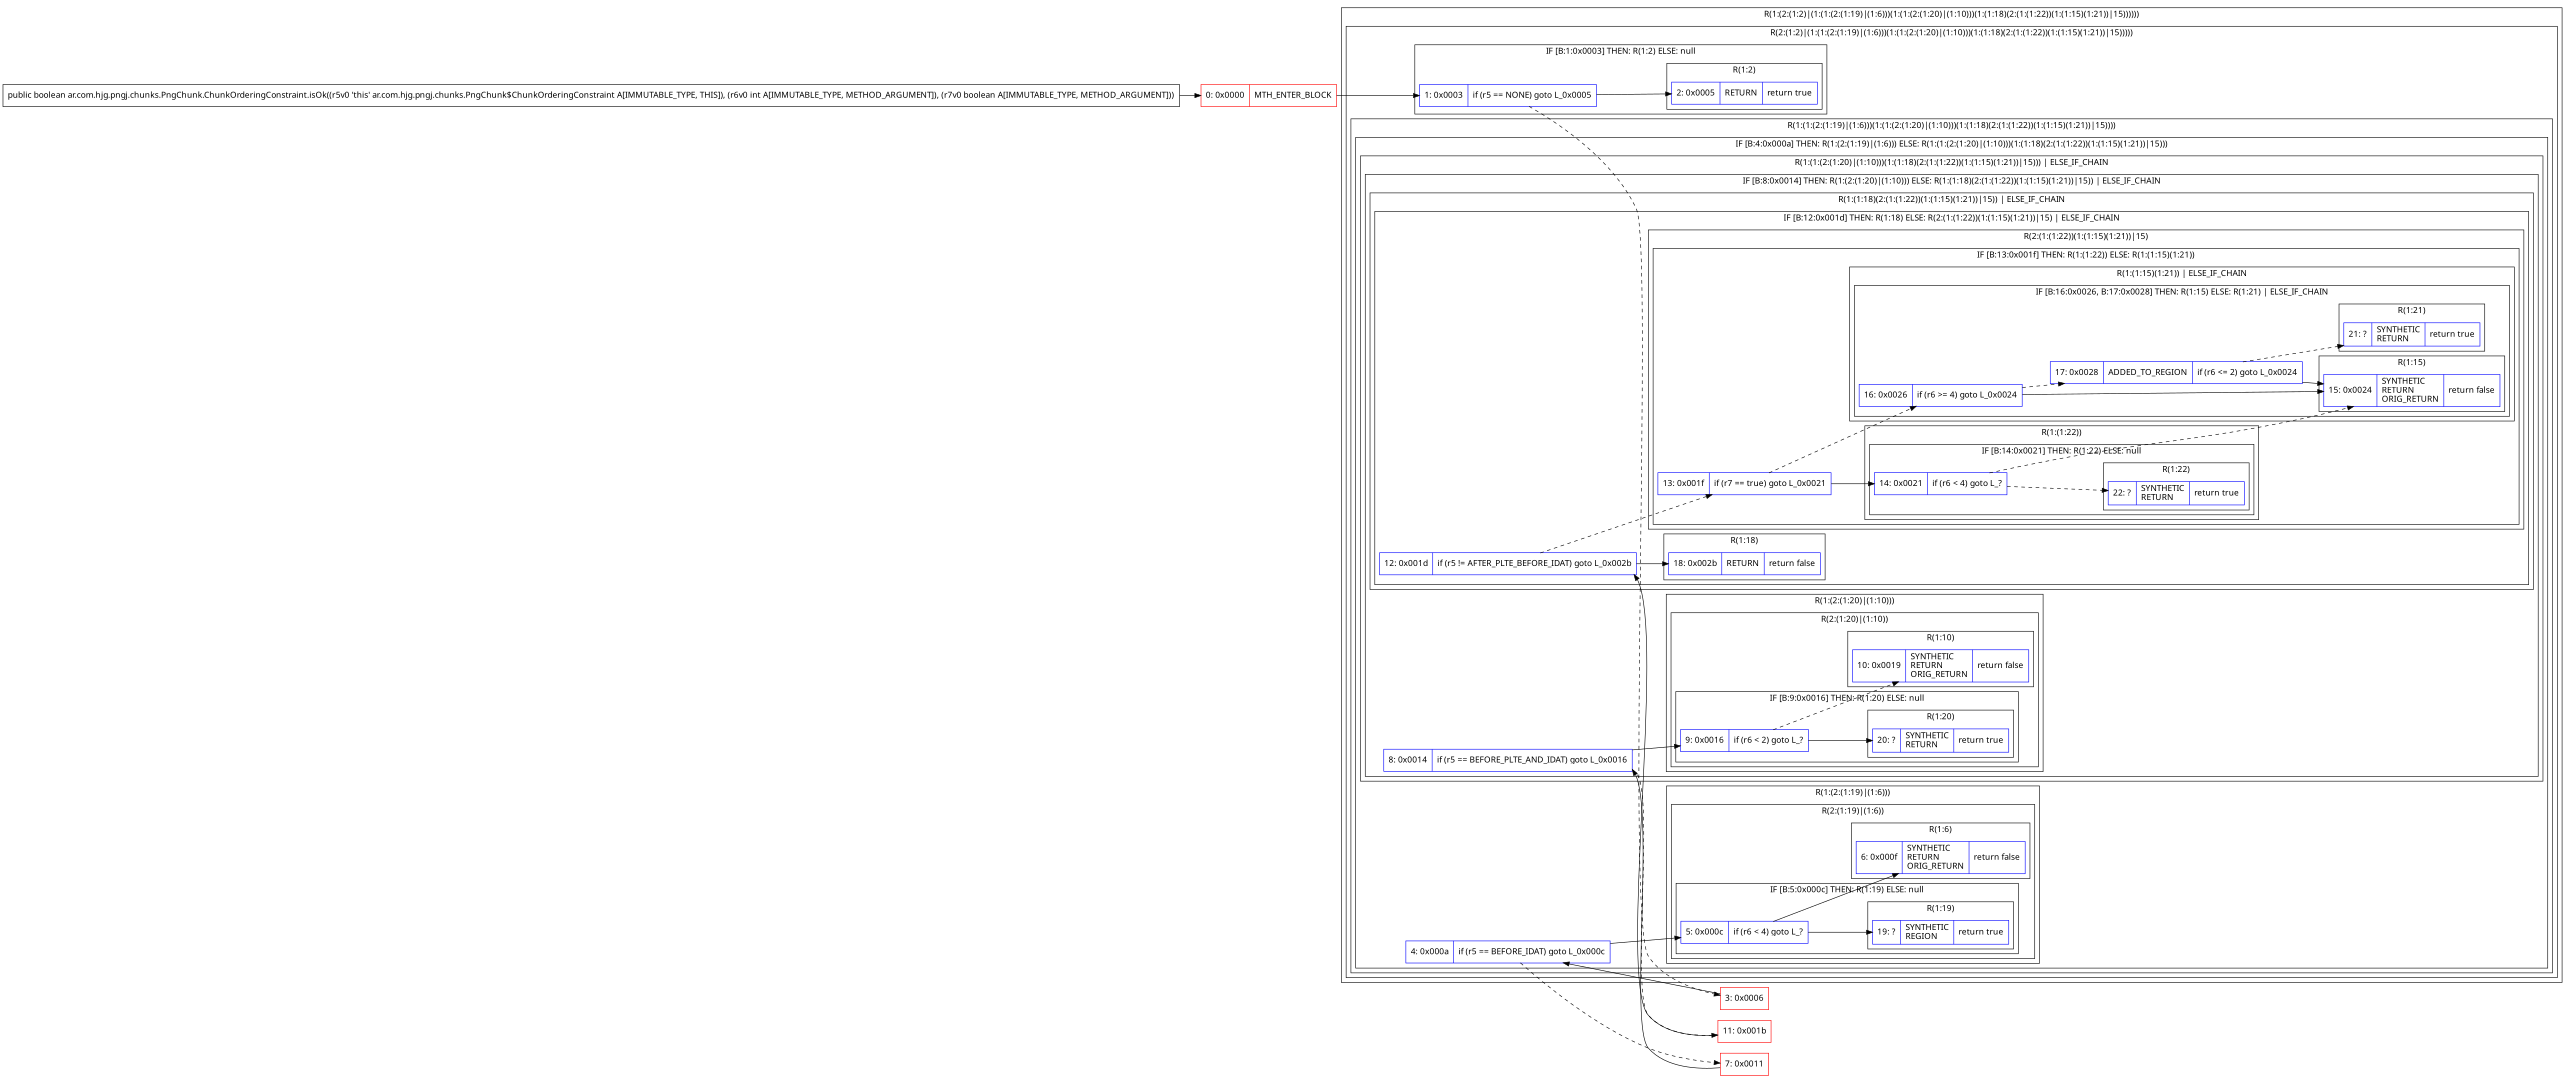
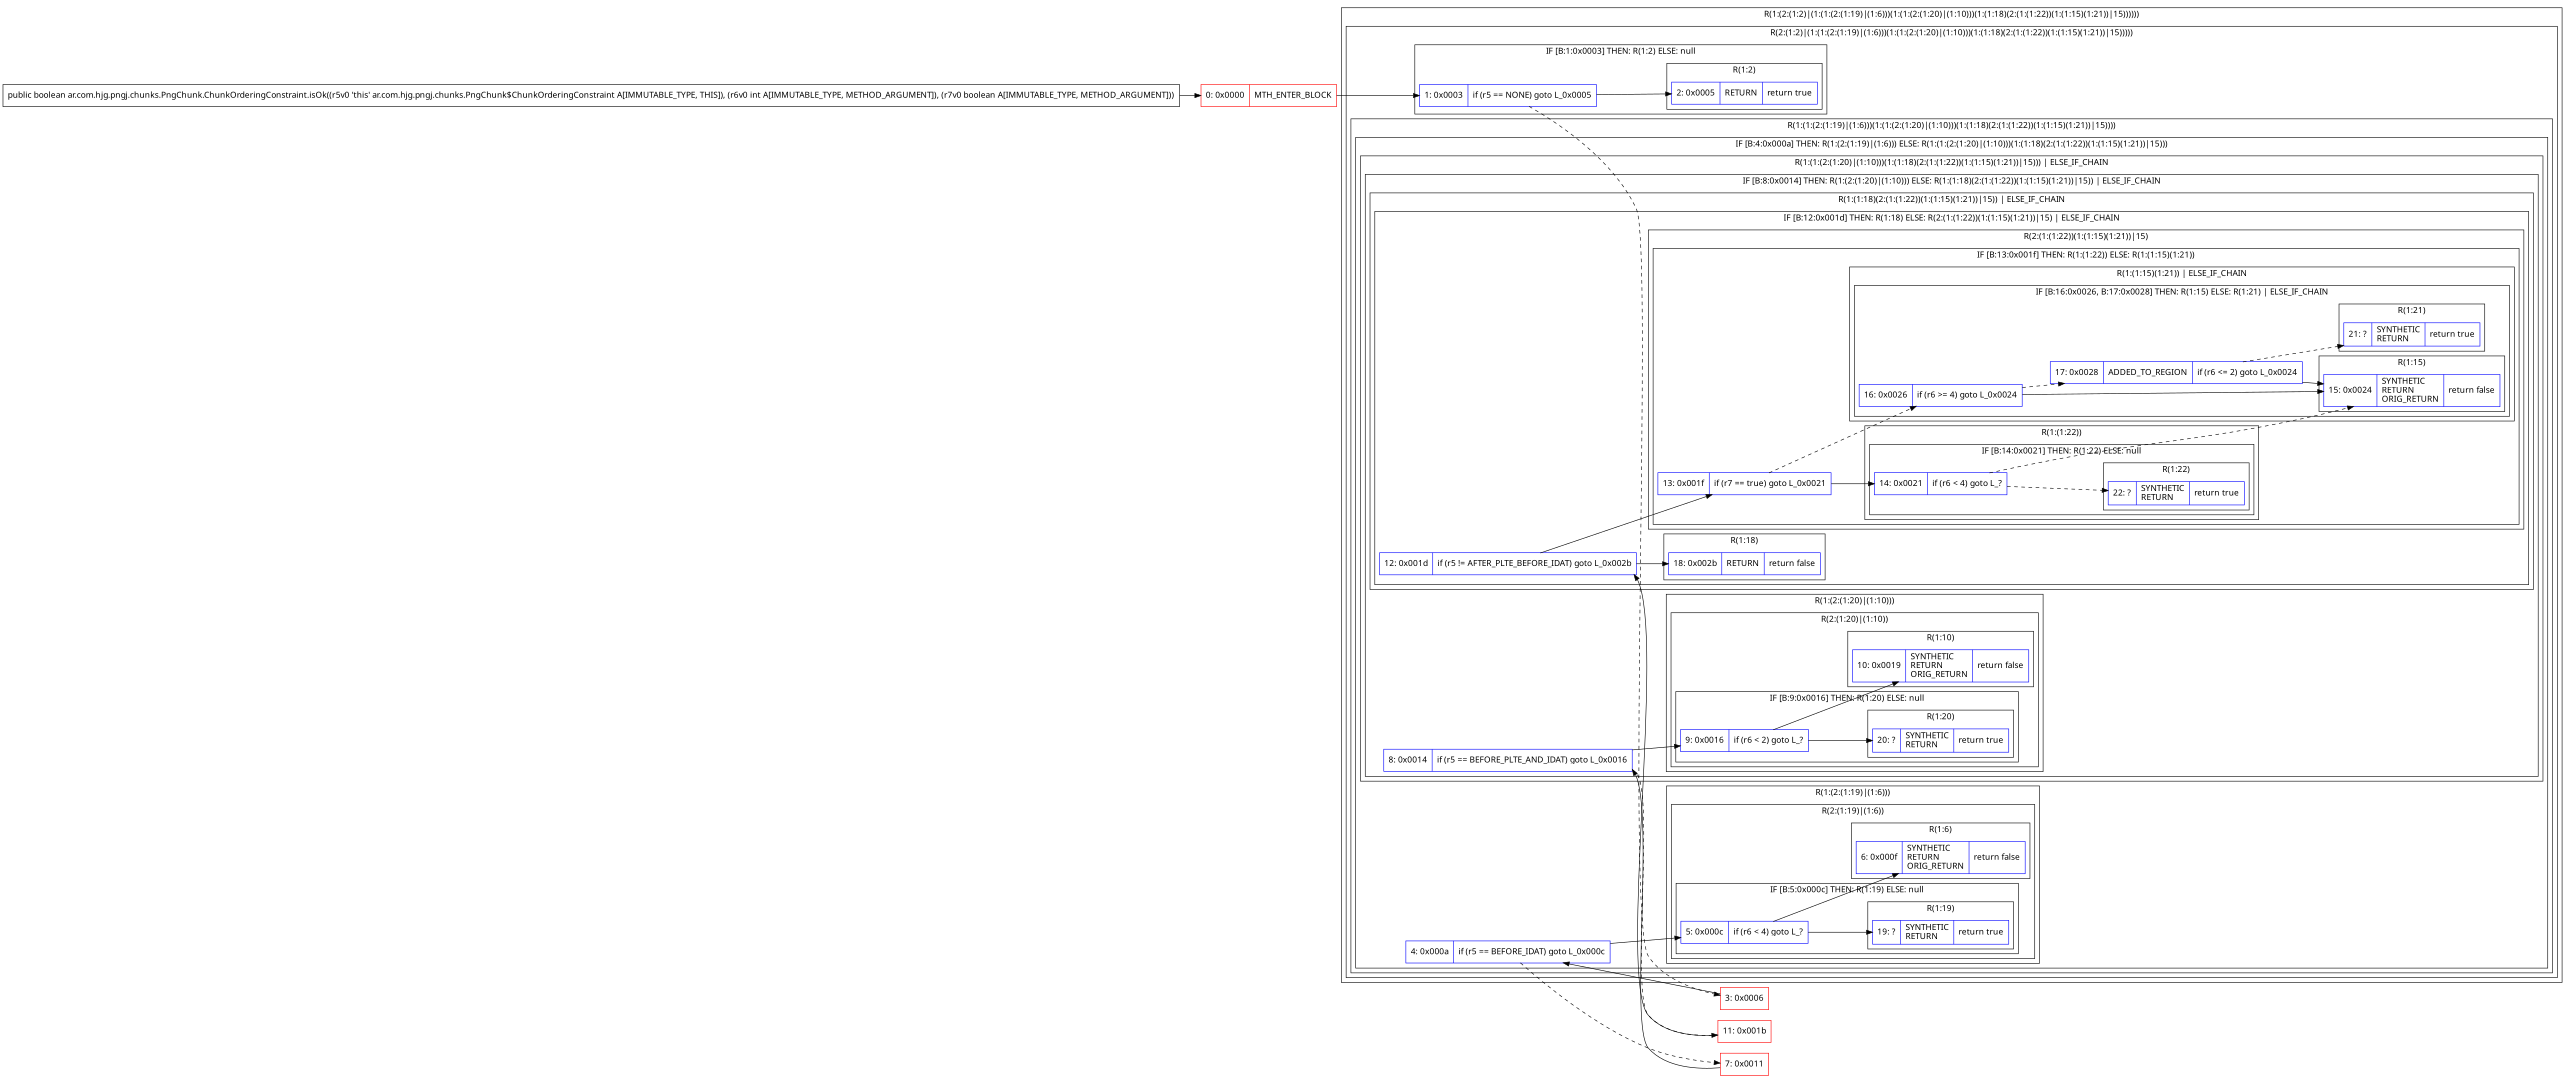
edge "12: 0x001d" -> "13: 0x001f": style dashed -> solid
edge "9: 0x0016" -> "10: 0x0019": style dashed -> solid
node "19: ?": text "REGION" -> "RETURN"
